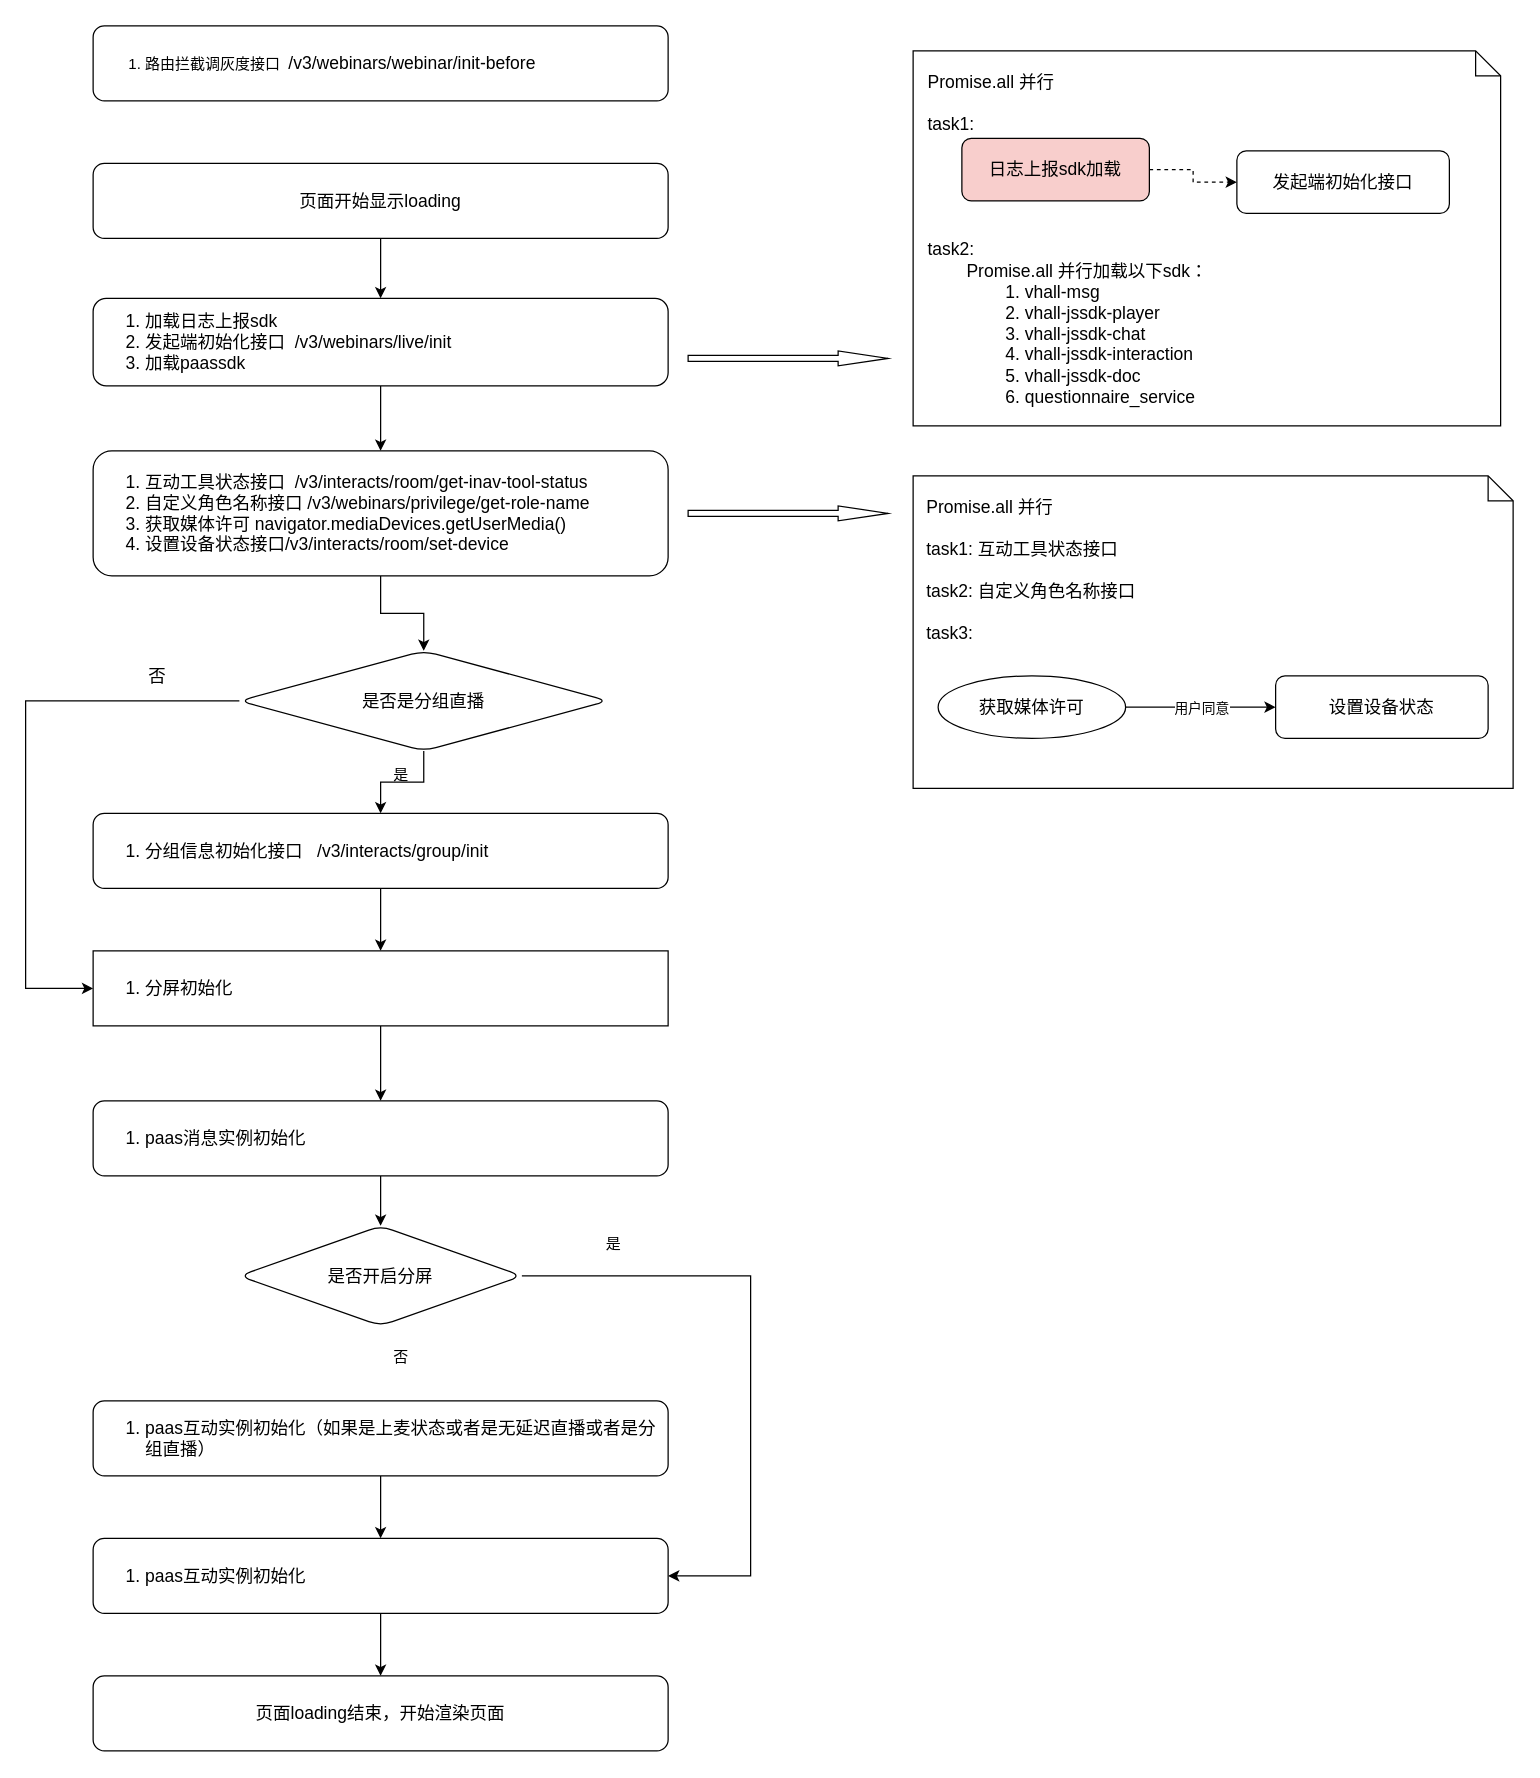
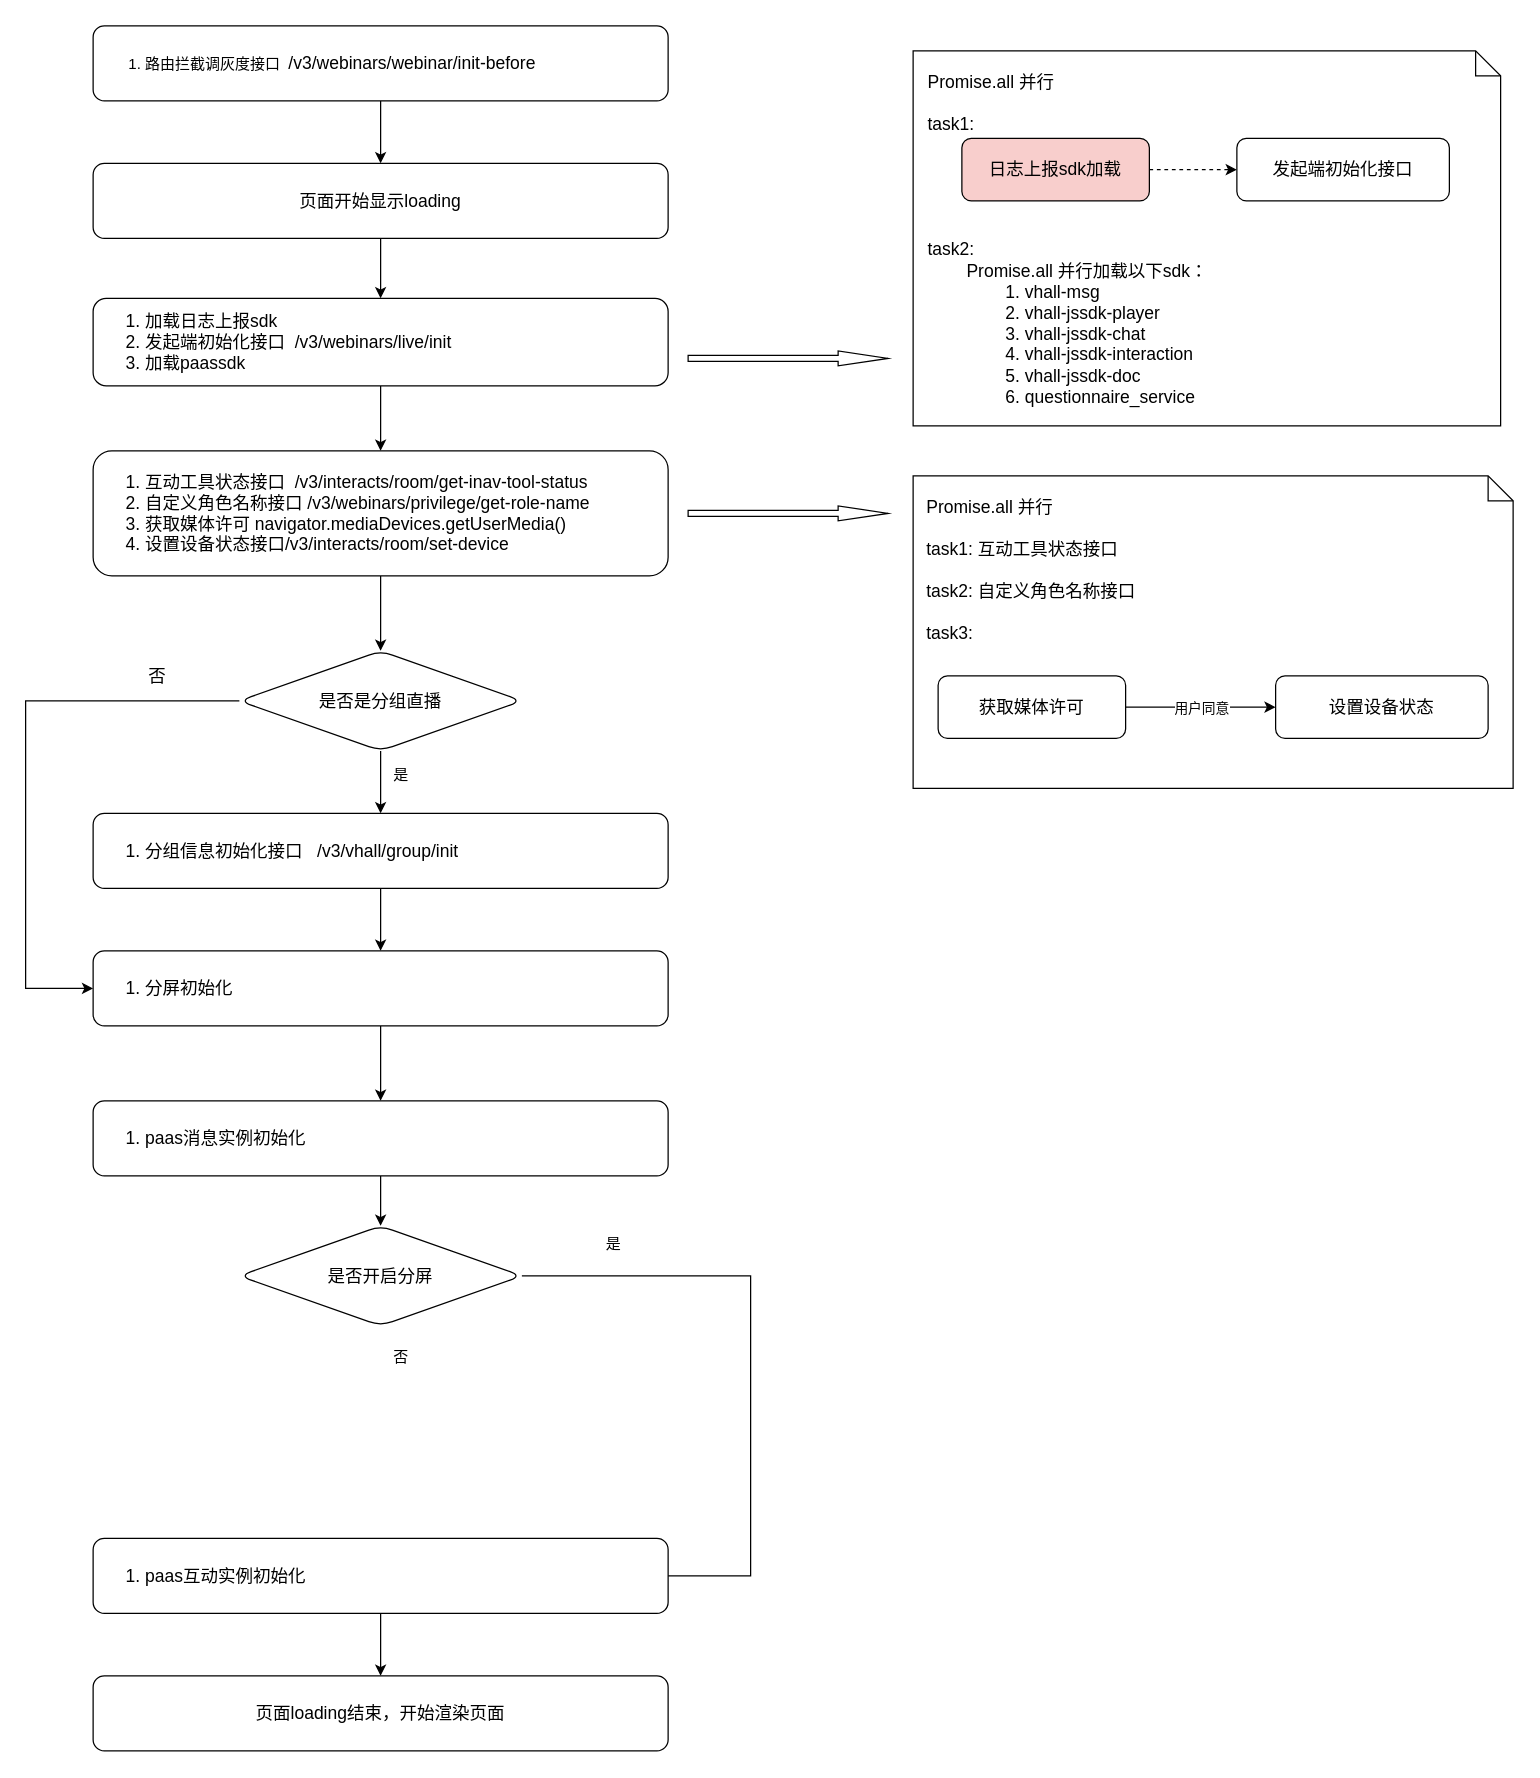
edge "路由拦截调灰度接口 /v3/webinars/webinar/init-before" -> "页面开始显示loading": added
node "发起端初始化接口": moved (1343, 182) -> (1343, 169)
node "是否是分组直播": size 369x100 -> 283x100
node "获取媒体许可": shape ellipse -> rounded rectangle
node "分组信息初始化接口 /v3/interacts/group/init": label "分组信息初始化接口 /v3/interacts/group/init" -> "分组信息初始化接口 /v3/vhall/group/init"
node "分屏初始化": shape rectangle -> rounded rectangle
node "paas互动实例初始化（如果是上麦状态或者是无延迟直播或者是分组直播）": removed
edge "paas互动实例初始化（如果是上麦状态或者是无延迟直播或者是分组直播）" -> "paas互动实例初始化": removed
edge "是否开启分屏" -> "paas互动实例初始化": arrowhead classic -> none
